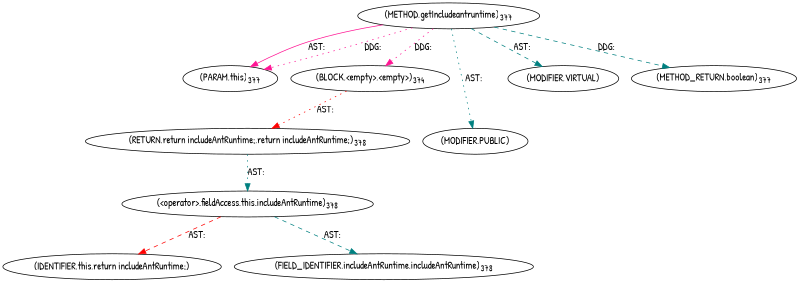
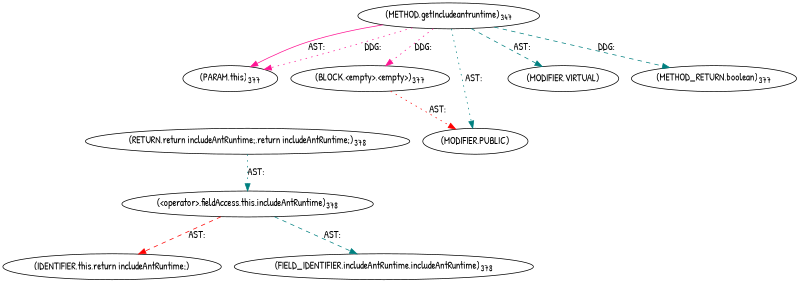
node "(METHOD,getIncludeantruntime)": text "377" -> "347"
node "(BLOCK,<empty>,<empty>)": text "374" -> "377"
edge "(BLOCK,<empty>,<empty>)" -> "(RETURN,return includeAntRuntime;,return includeAntRuntime;)": now "(BLOCK,<empty>,<empty>)" -> "(MODIFIER,PUBLIC)"
